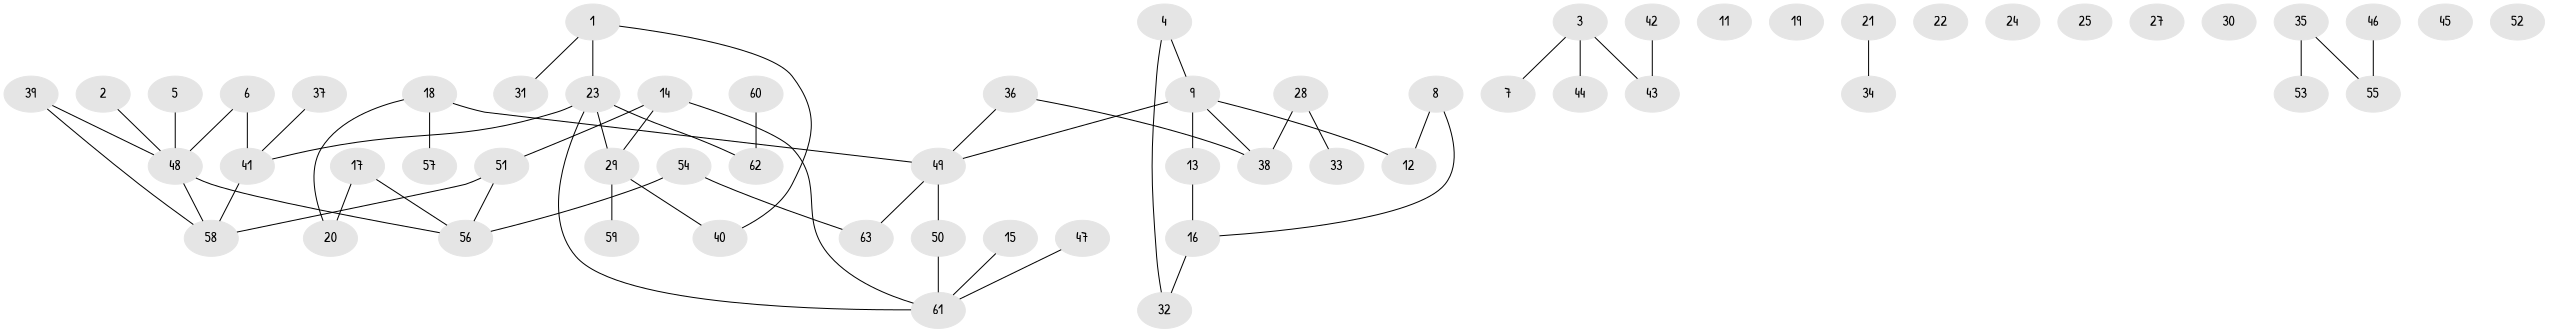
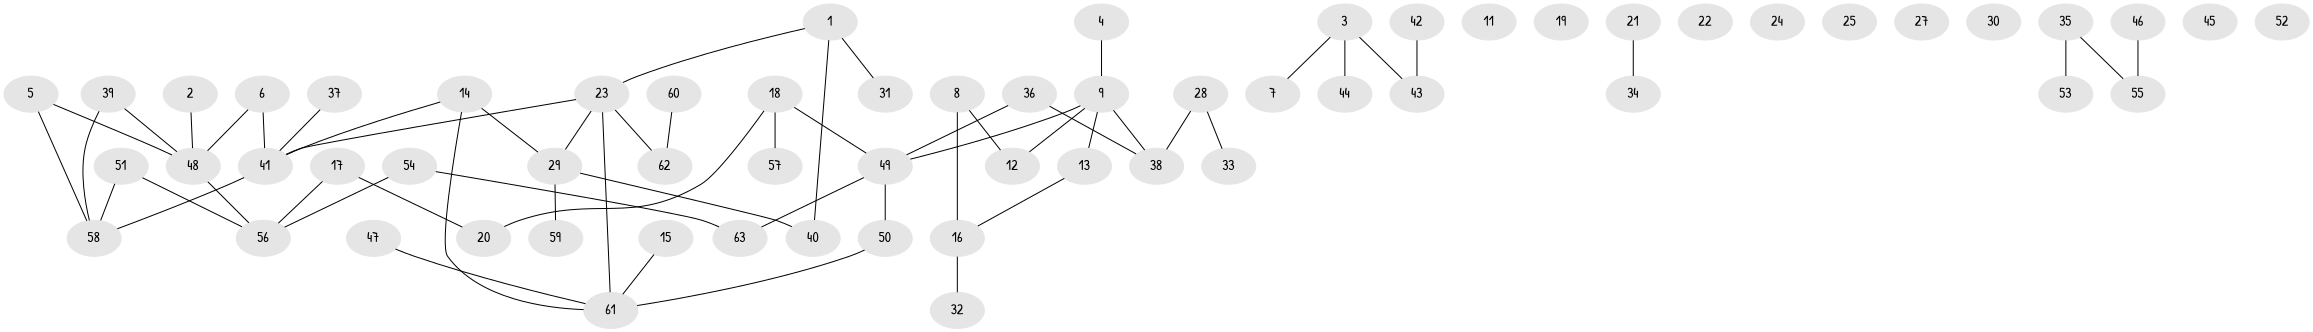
edge "14" -- "51": now "14" -- "41"
edge "4" -- "32": removed
edge "48" -- "58": now "5" -- "58"
